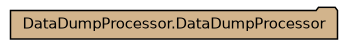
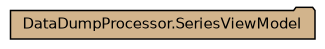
node "DataDumpProcessor.DataDumpProcessor": label "DataDumpProcessor.DataDumpProcessor" -> "DataDumpProcessor.SeriesViewModel"
